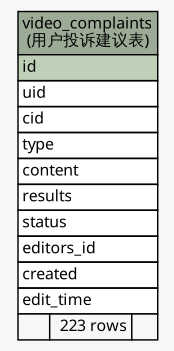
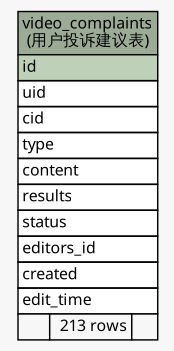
node "video_complaints": text "223 rows" -> "213 rows"
